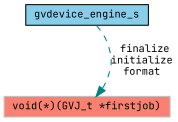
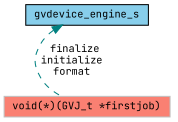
edge "gvdevice_engine_s" -> "void(*)(GVJ_t *firstjob)": reversed
